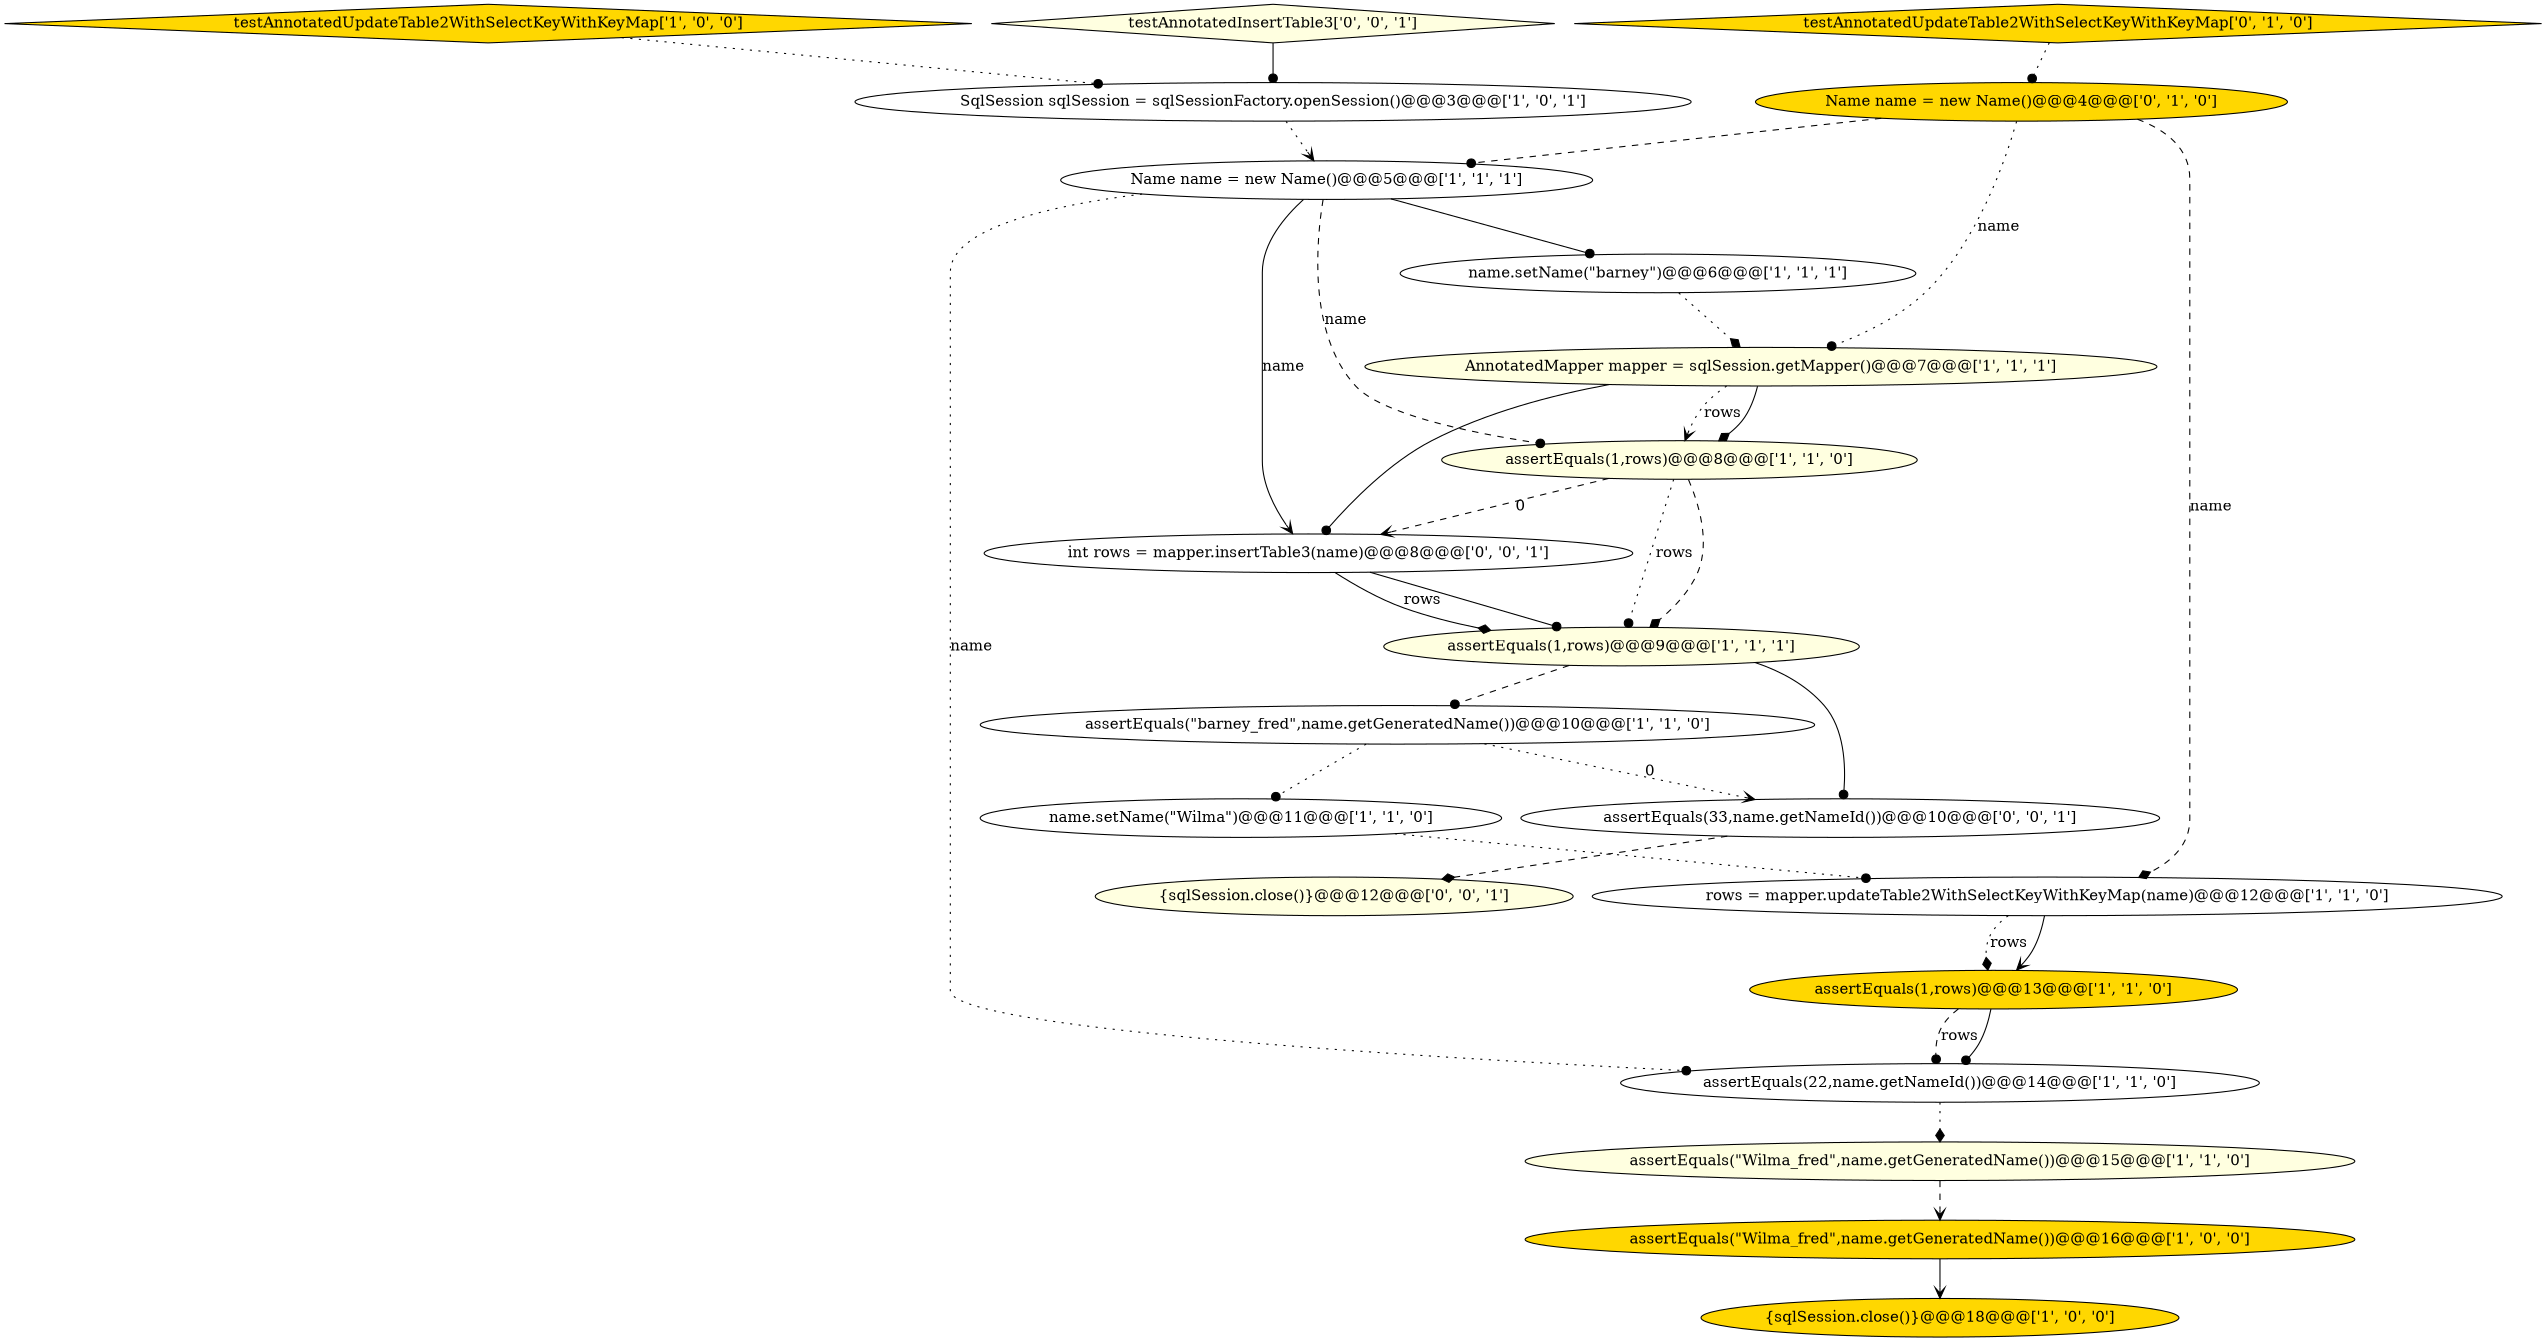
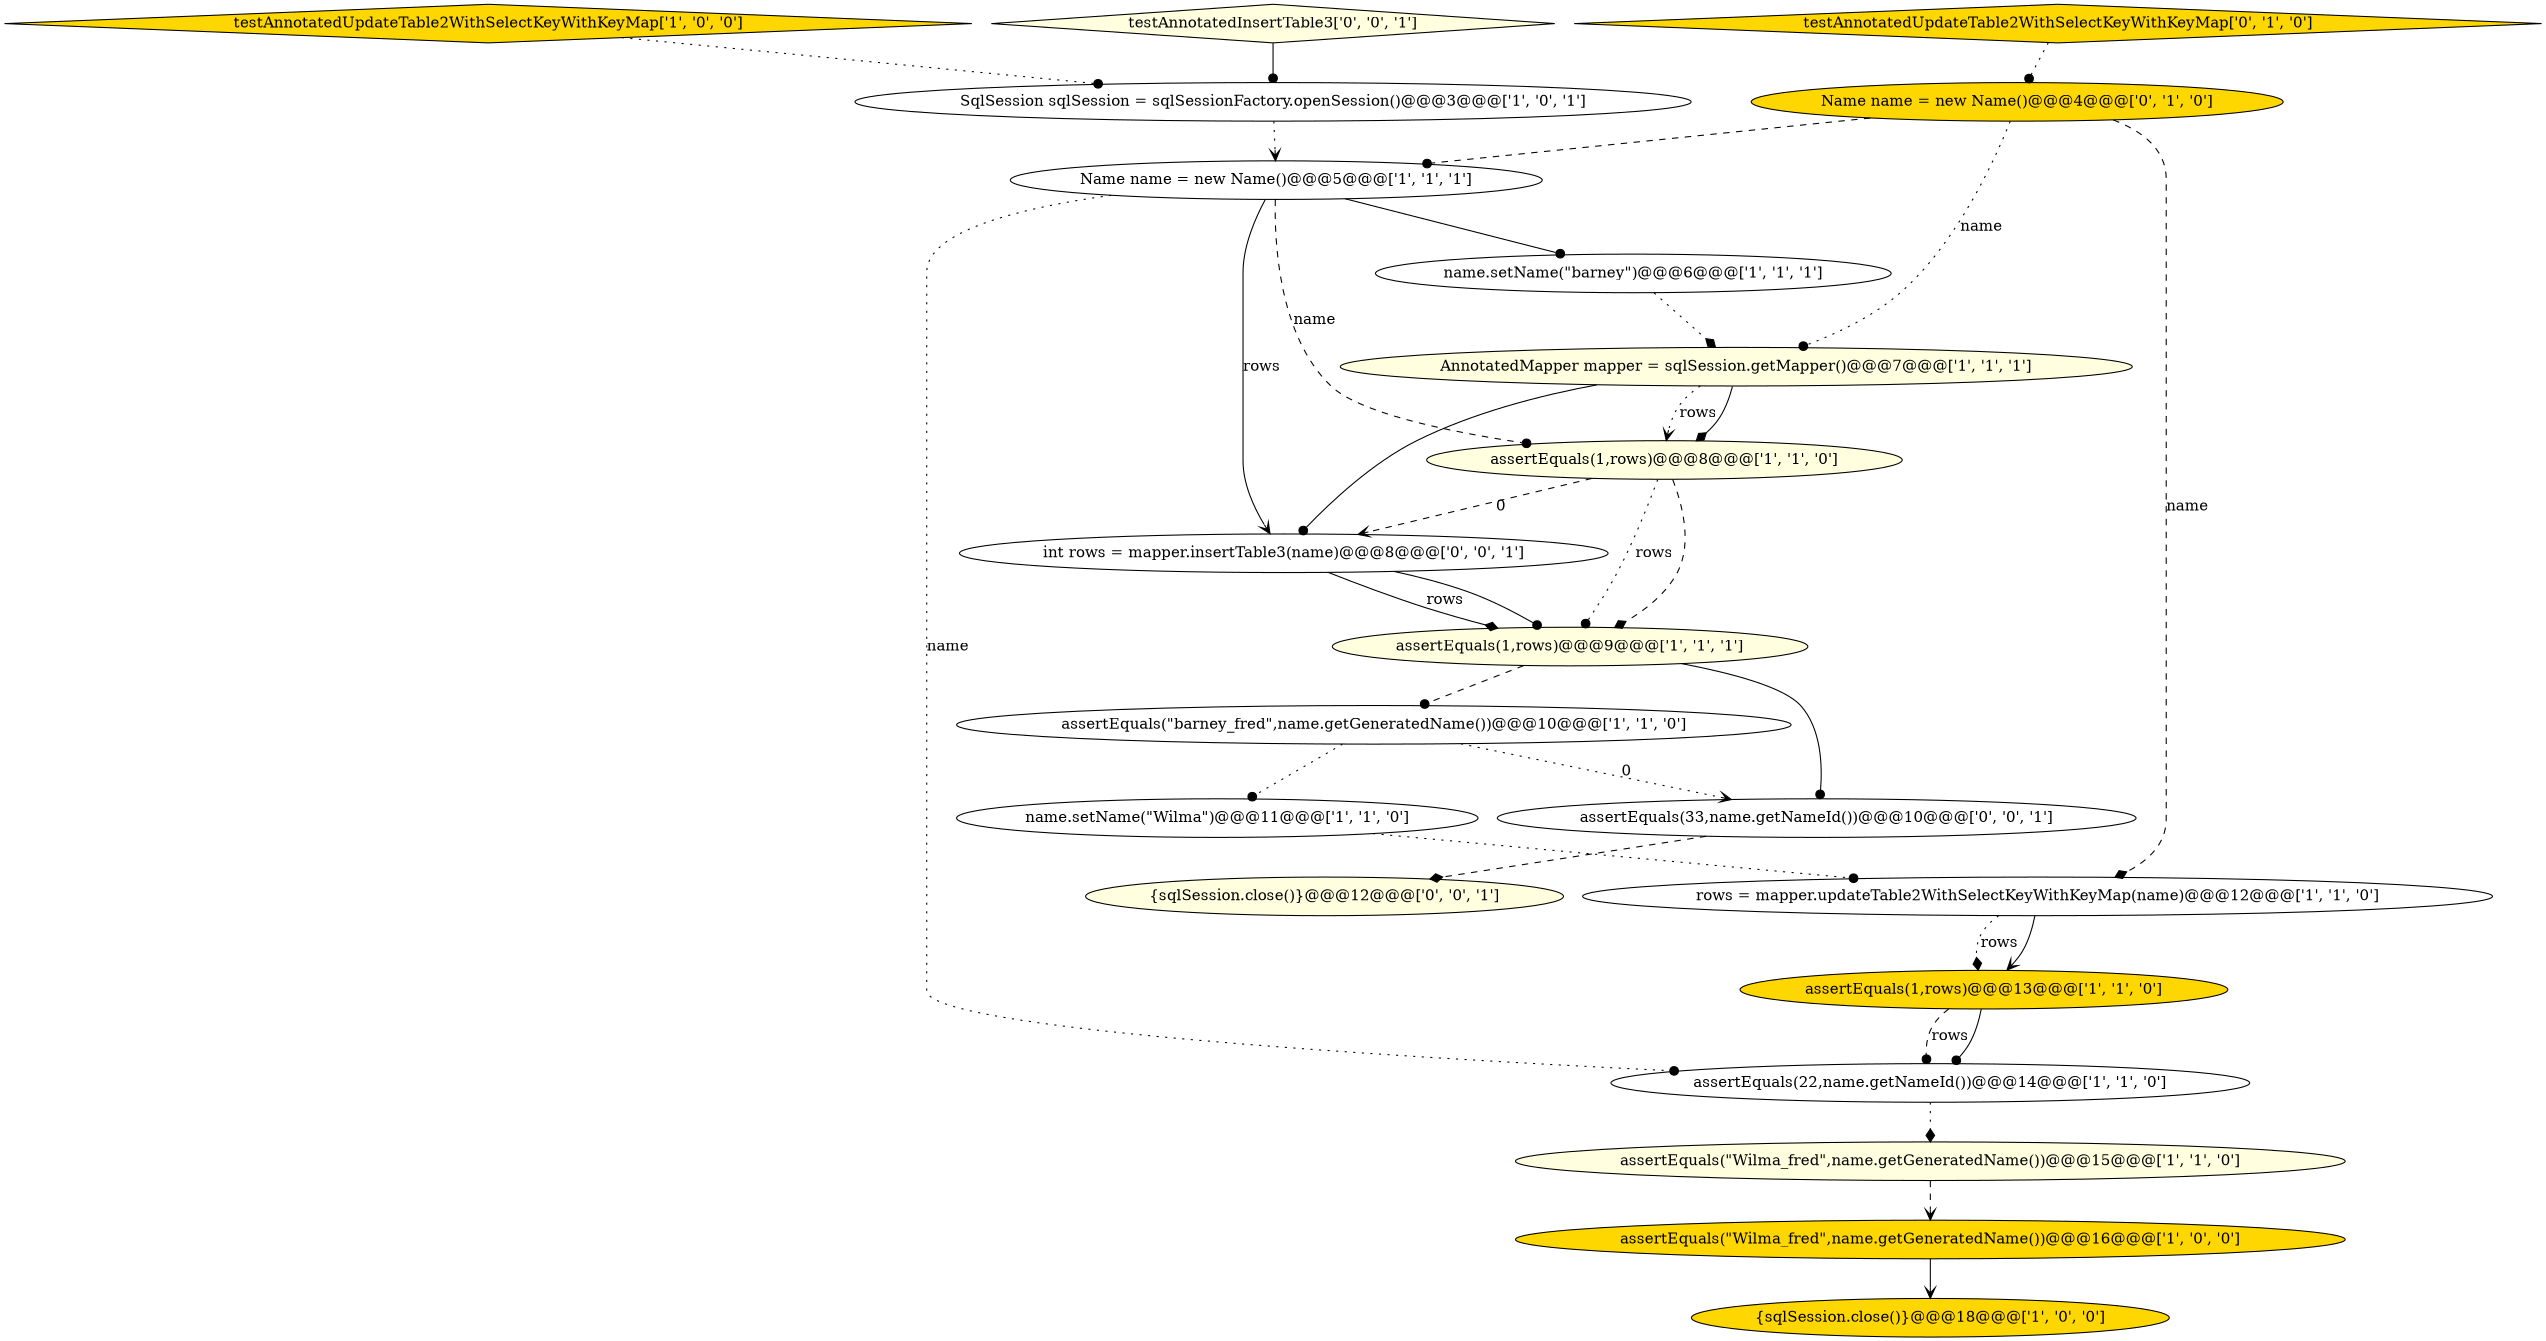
edge "Name name = new Name()@@@5@@@['1', '1', '1']" -> "int rows = mapper.insertTable3(name)@@@8@@@['0', '0', '1']": label "name" -> "rows"
